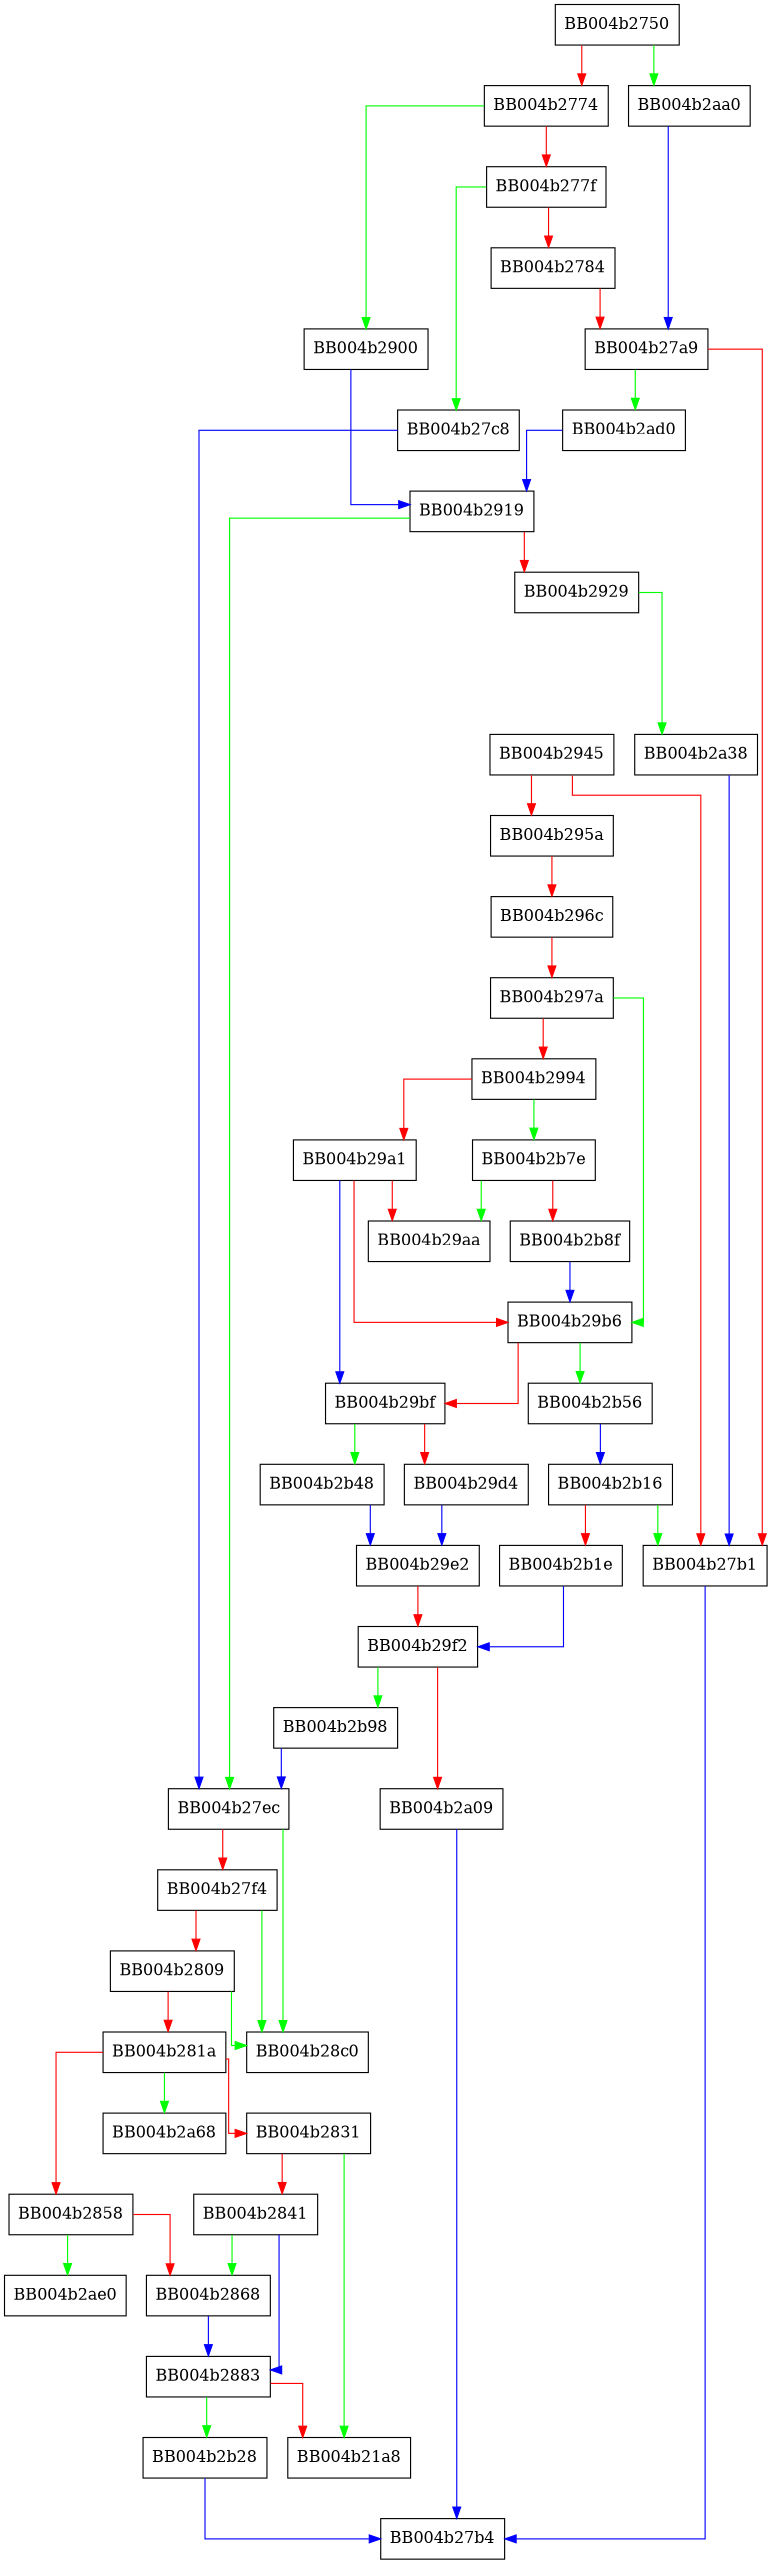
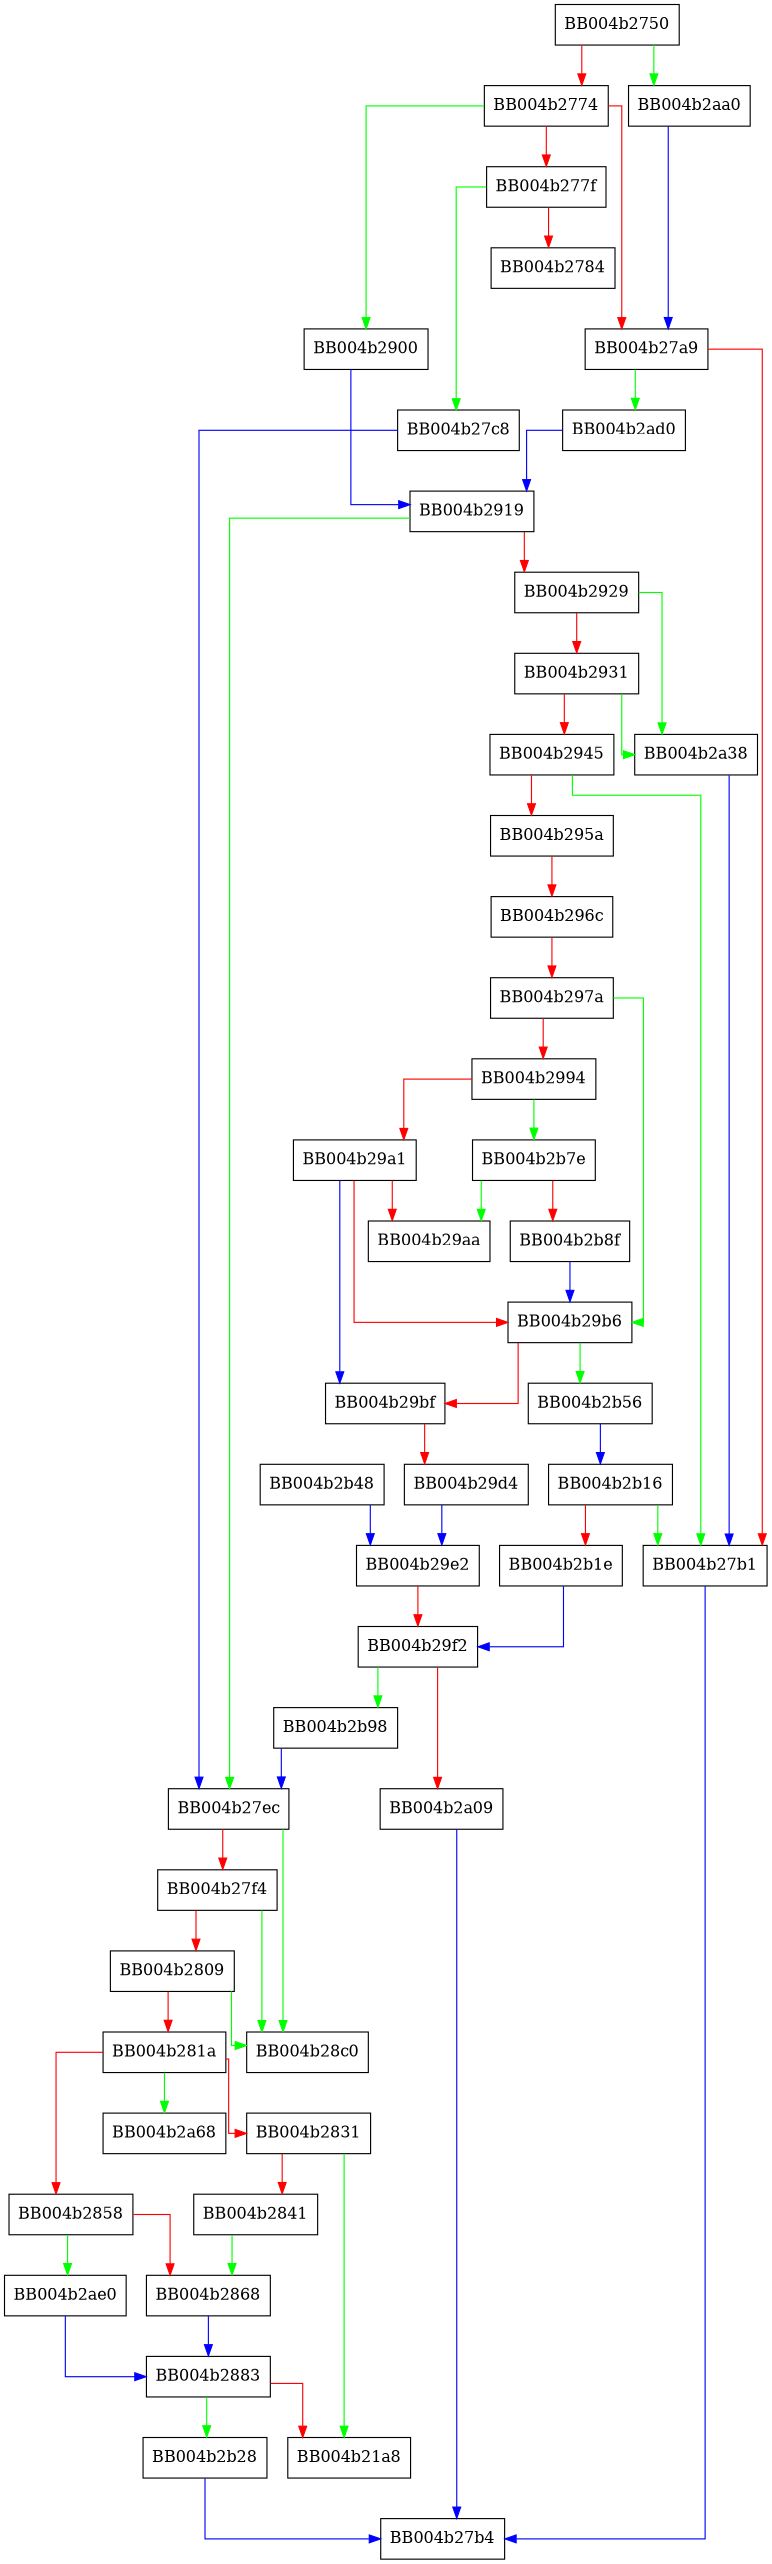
edge "BB004b2784" -> "BB004b27a9": now "BB004b2774" -> "BB004b27a9"
node "BB004b2931": added
edge "BB004b2945" -> "BB004b27b1": color red -> green
edge "BB004b29bf" -> "BB004b2b48": removed
edge "BB004b2841" -> "BB004b2883": now "BB004b2ae0" -> "BB004b2883"
